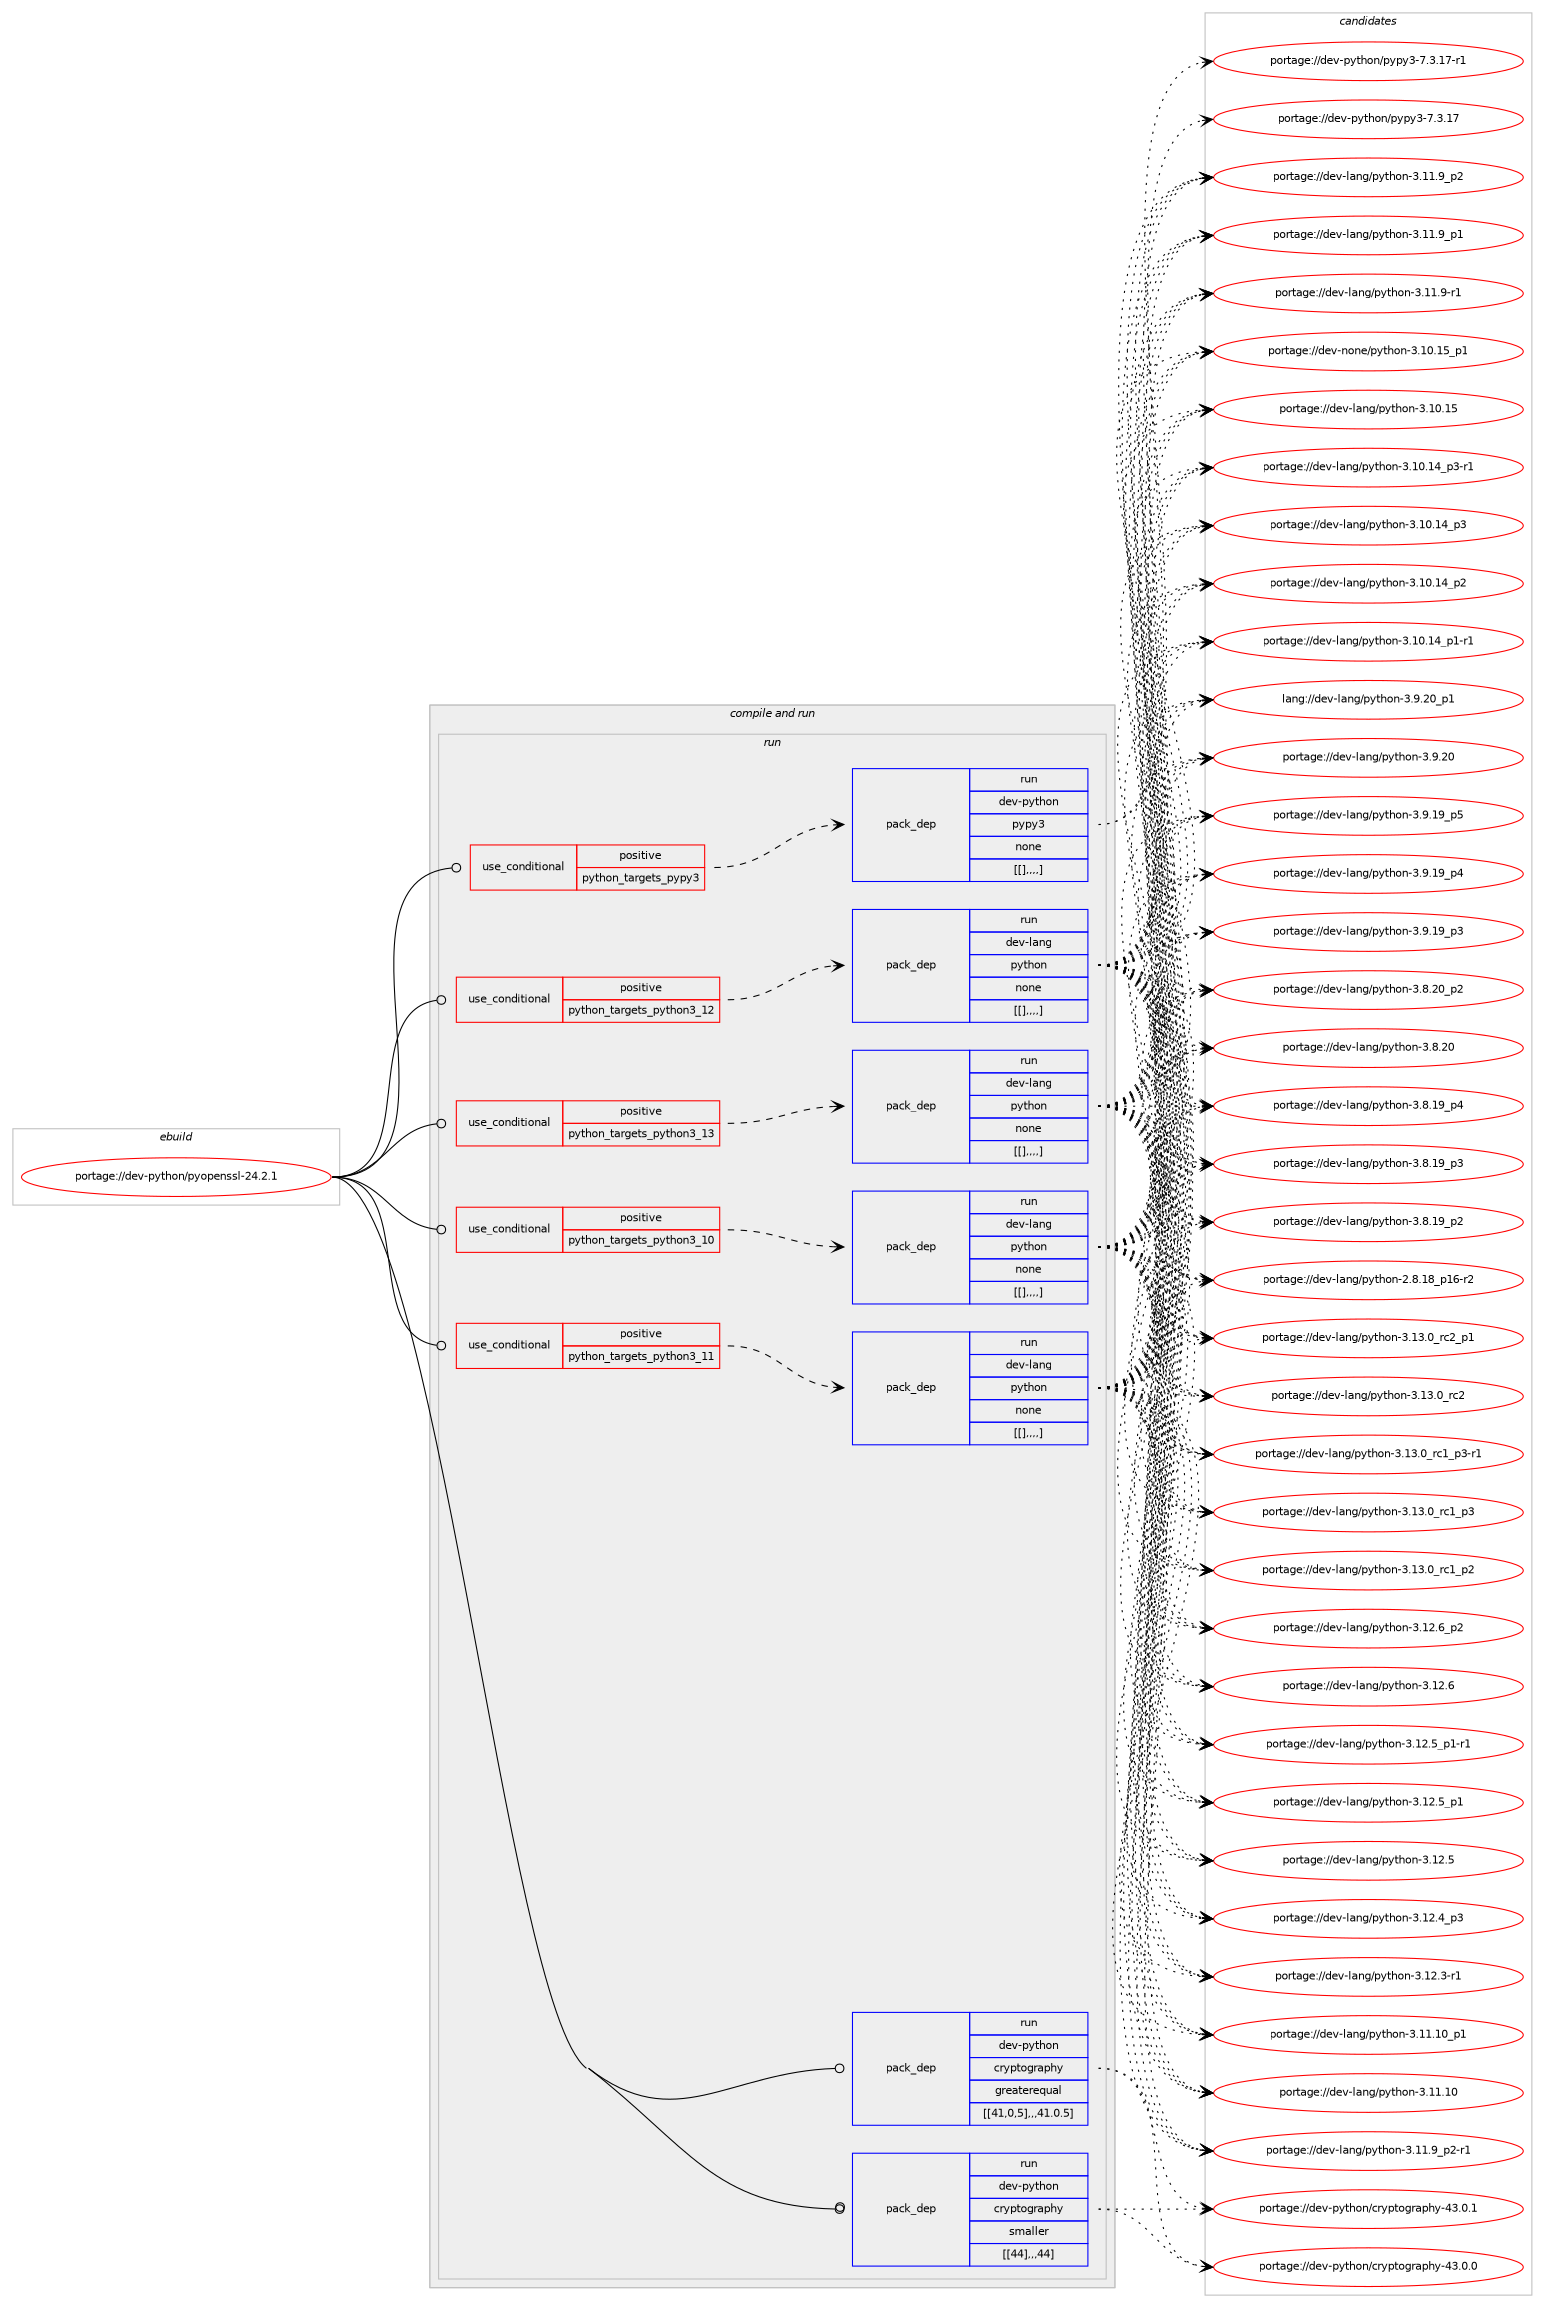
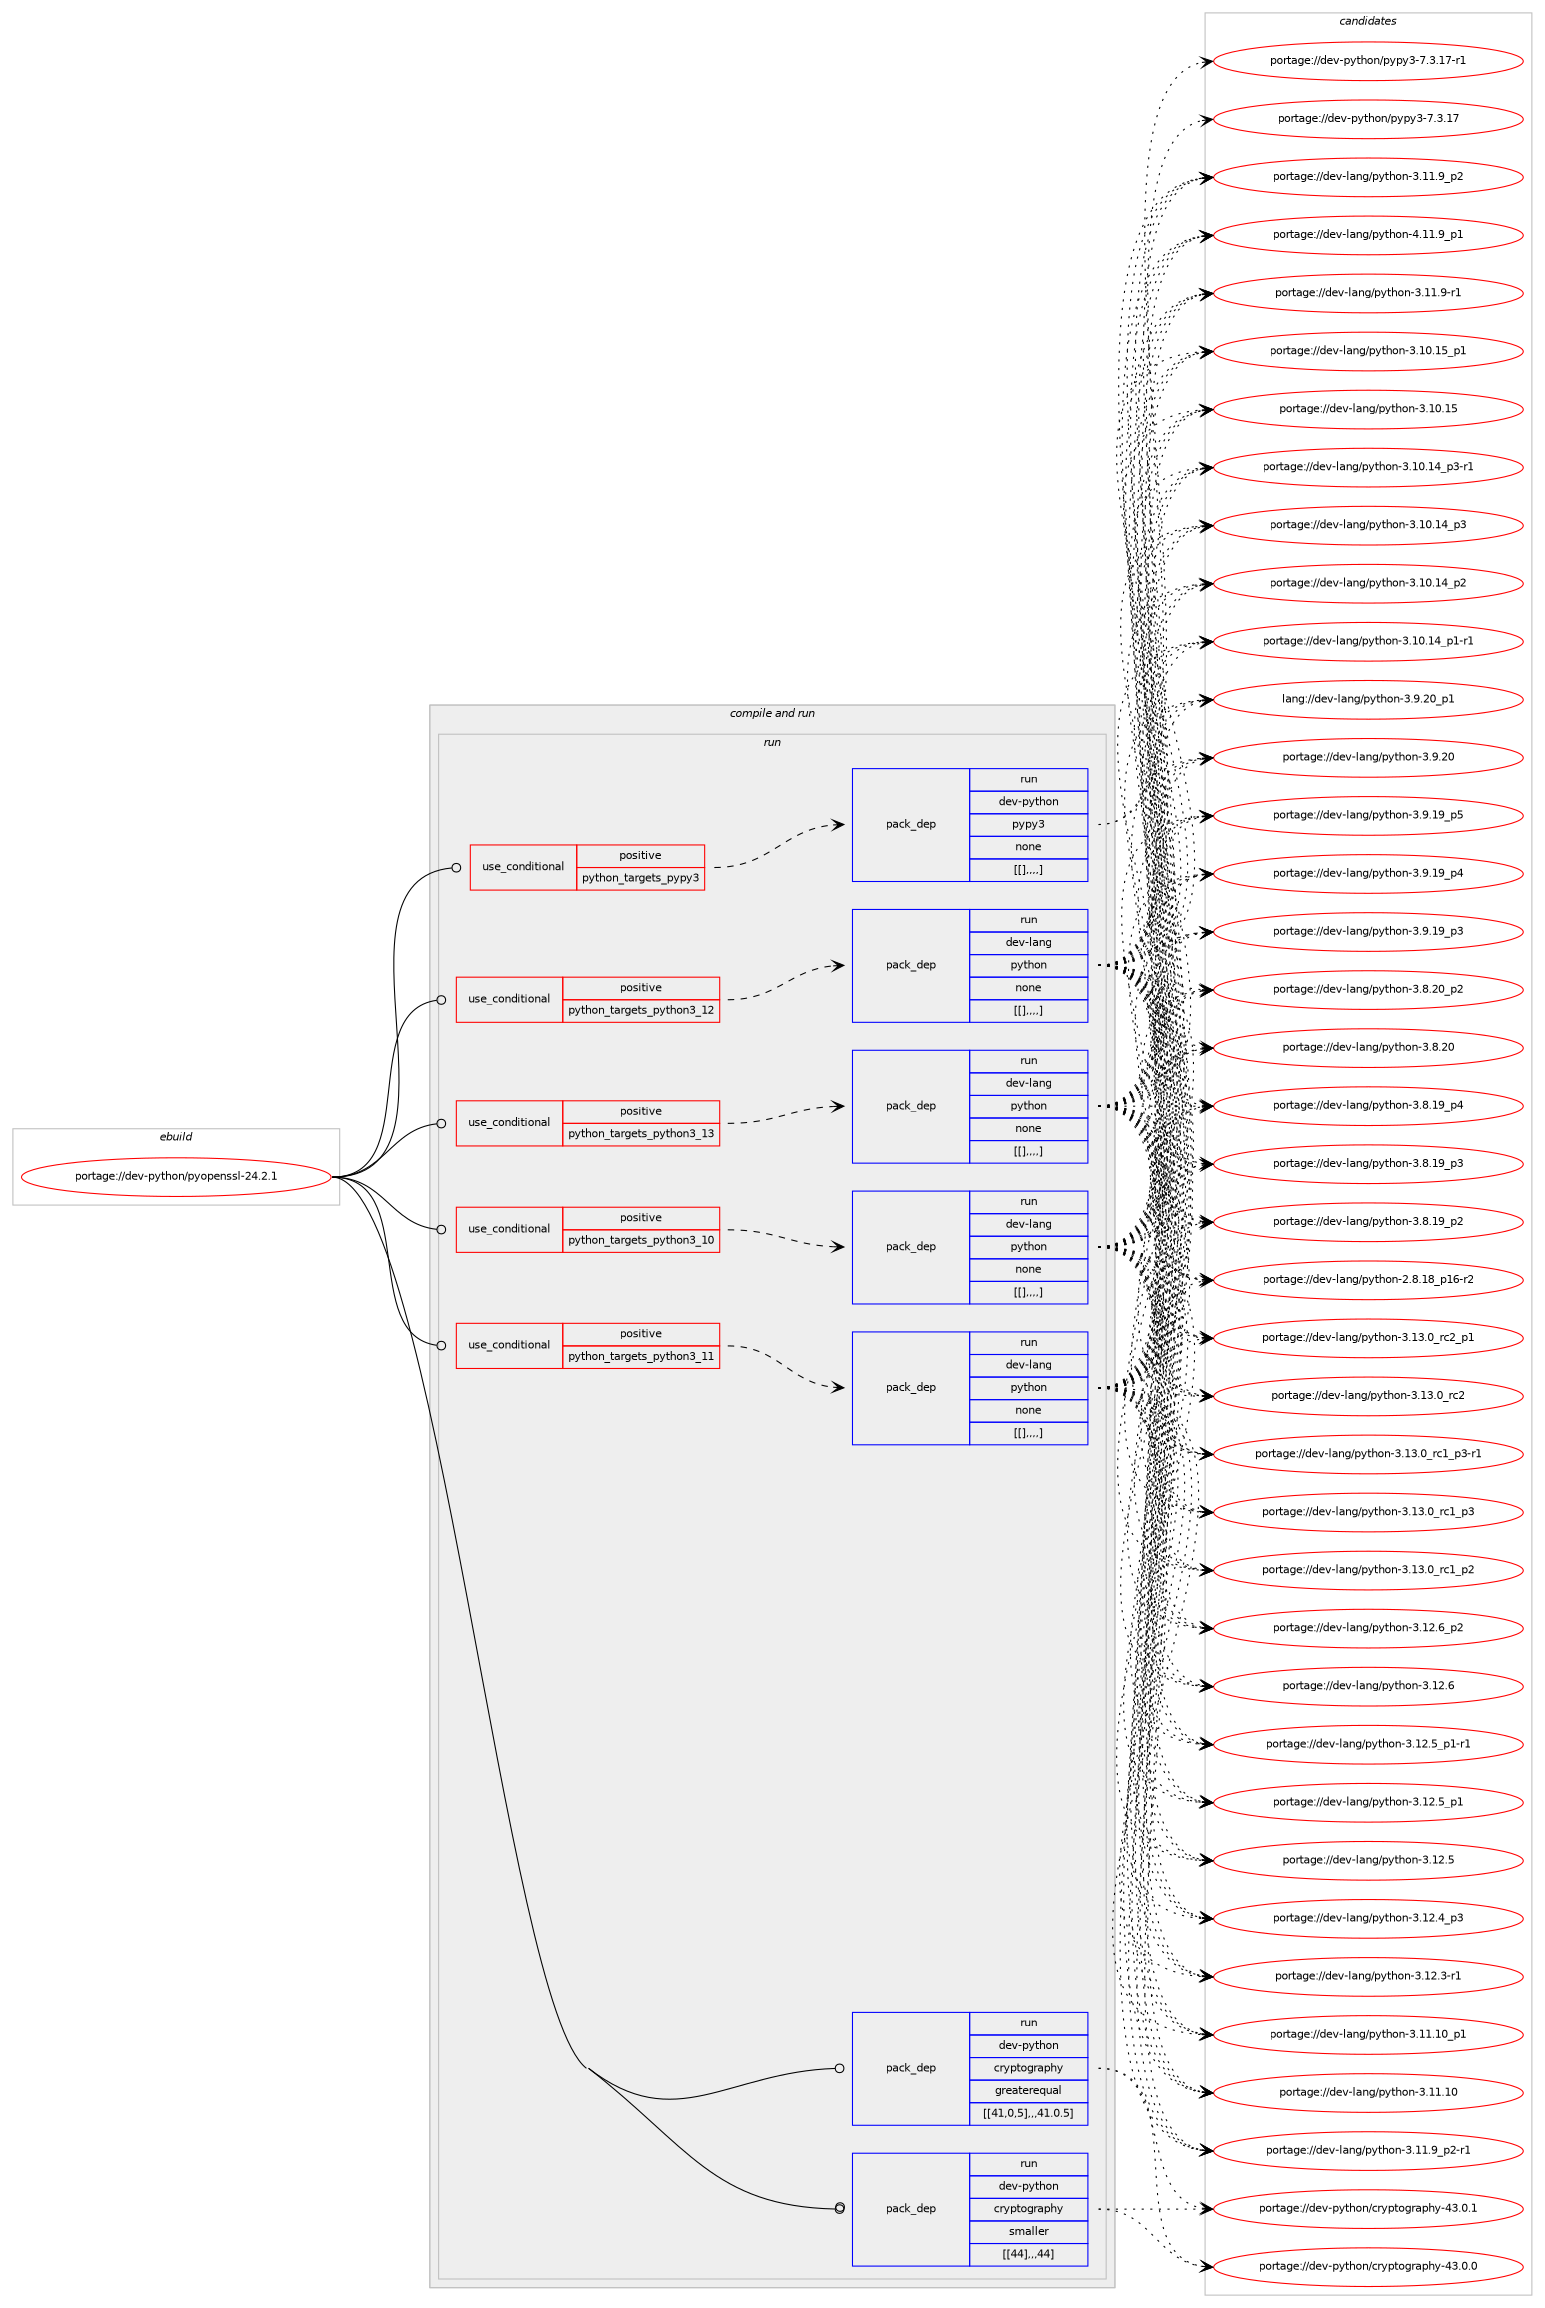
node "portage://dev-lang/python-3.11.9_p1": label "portage://dev-lang/python-3.11.9_p1" -> "portage://dev-lang/python-4.11.9_p1"
node "portage://dev-none/python-3.10.15_p1": label "portage://dev-none/python-3.10.15_p1" -> "portage://dev-lang/python-3.10.15_p1"
